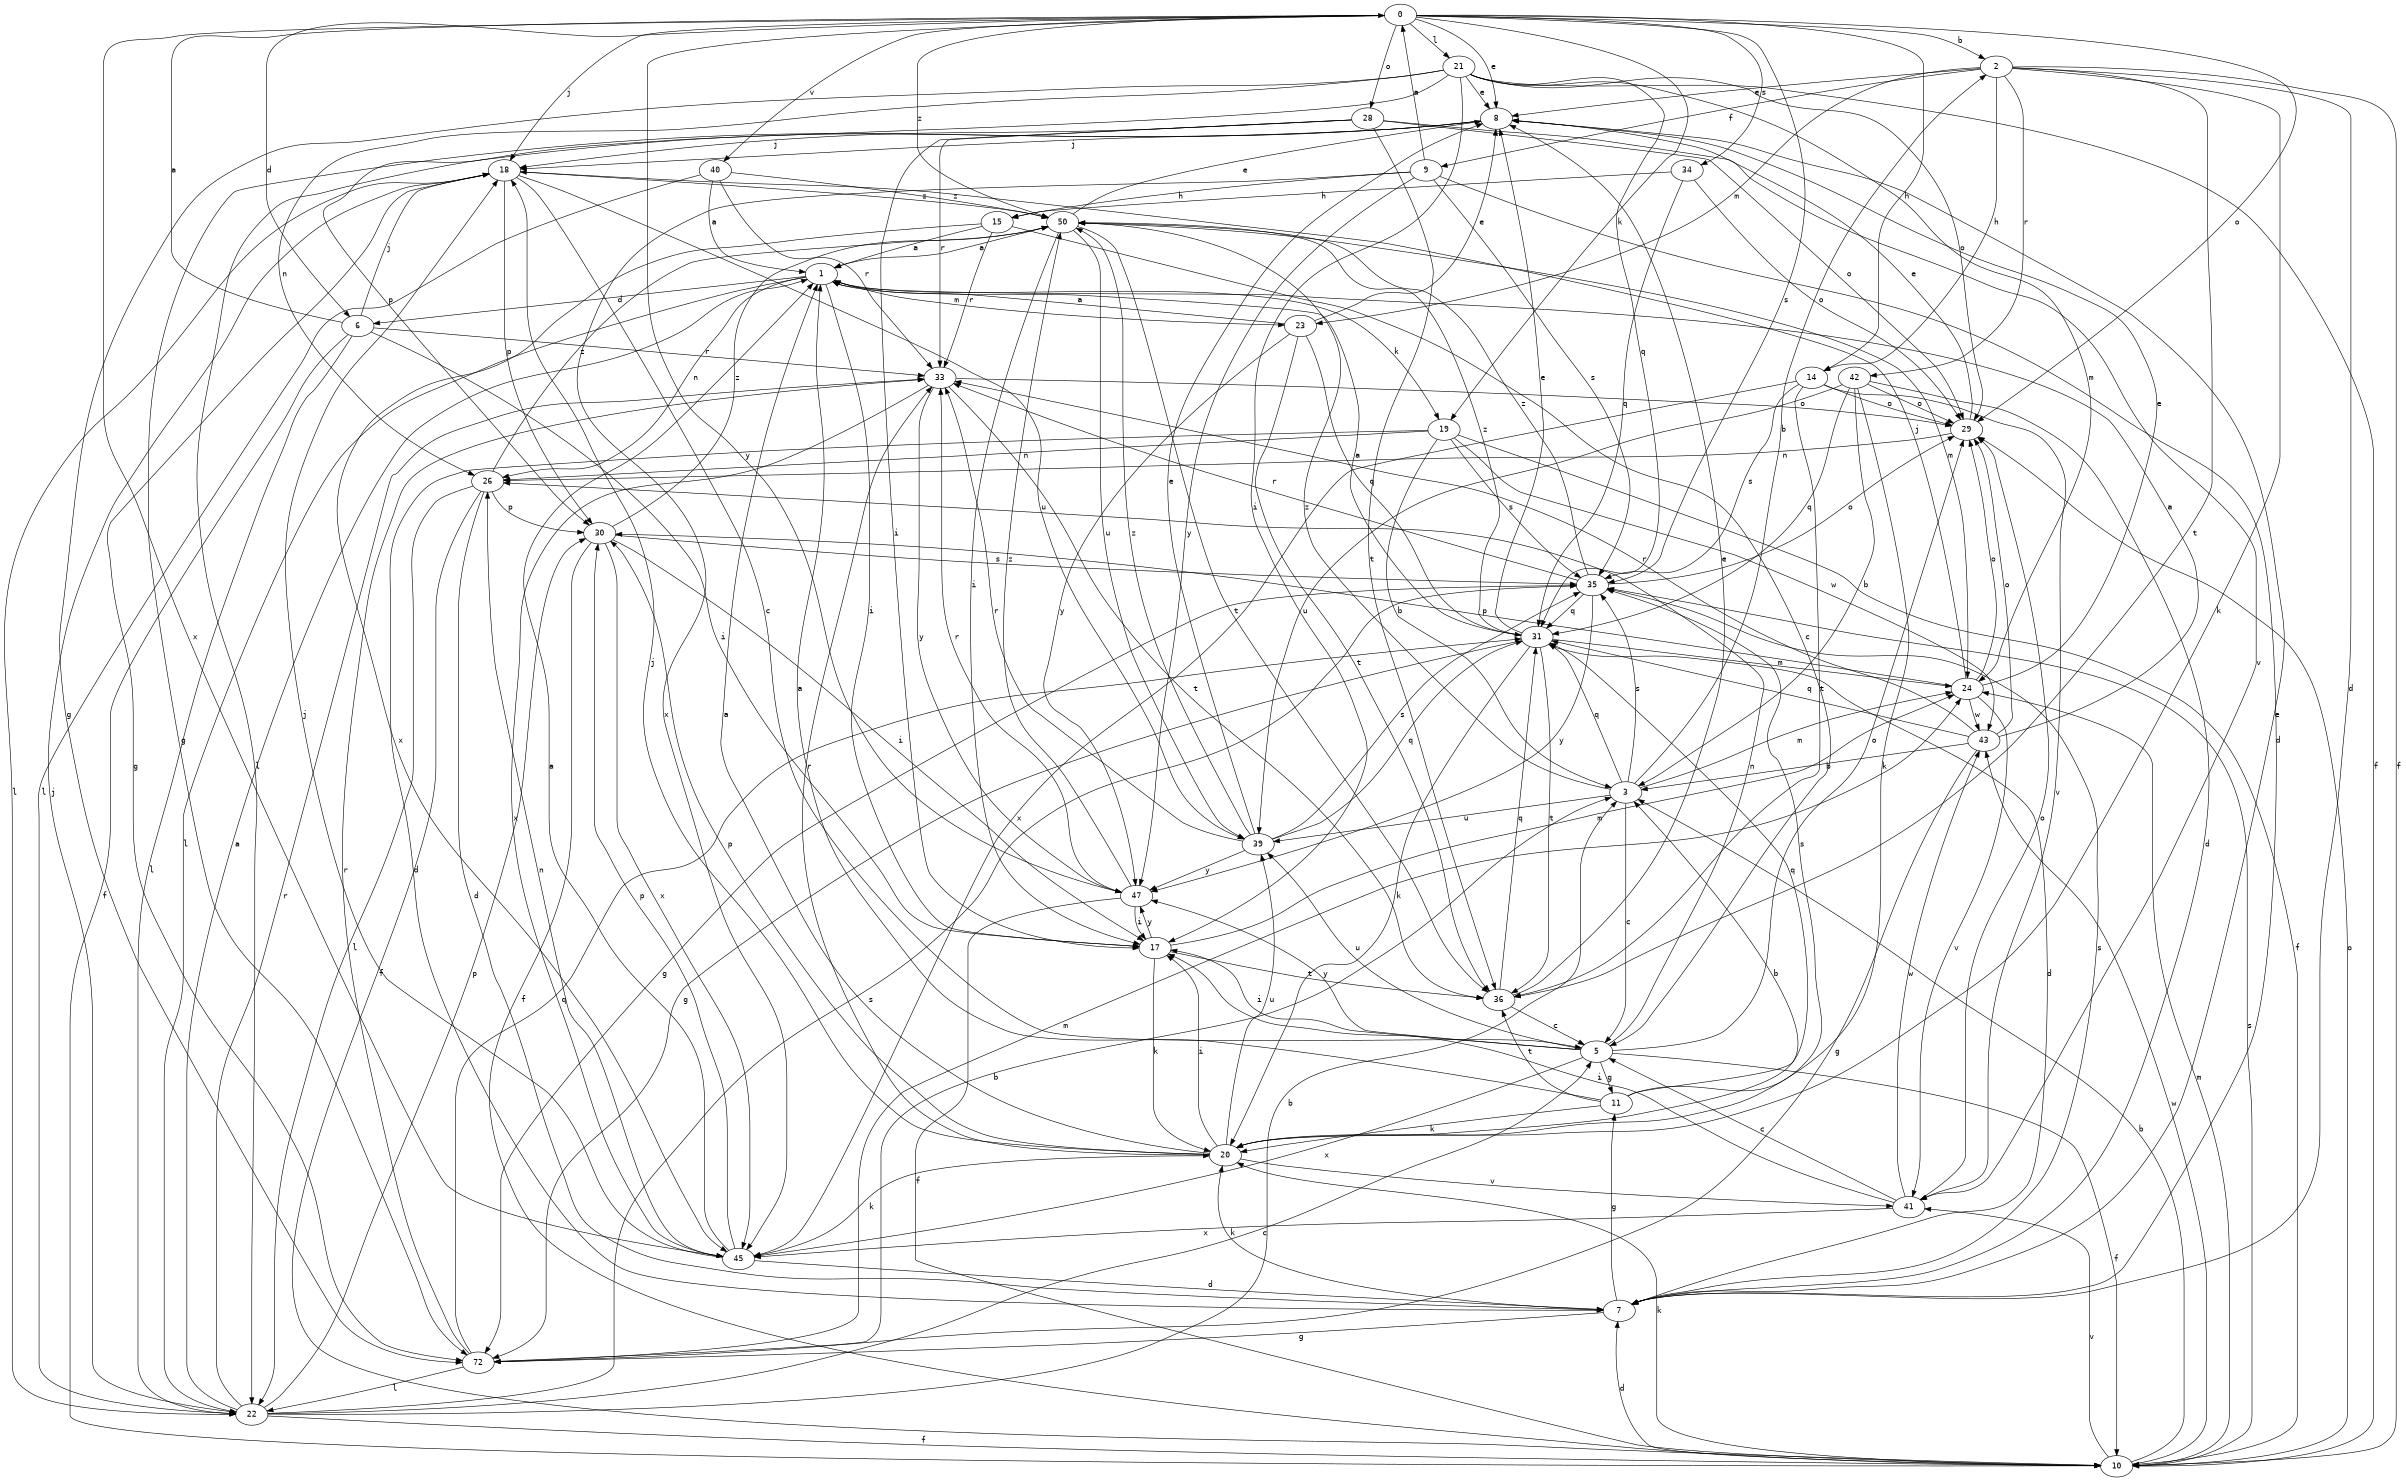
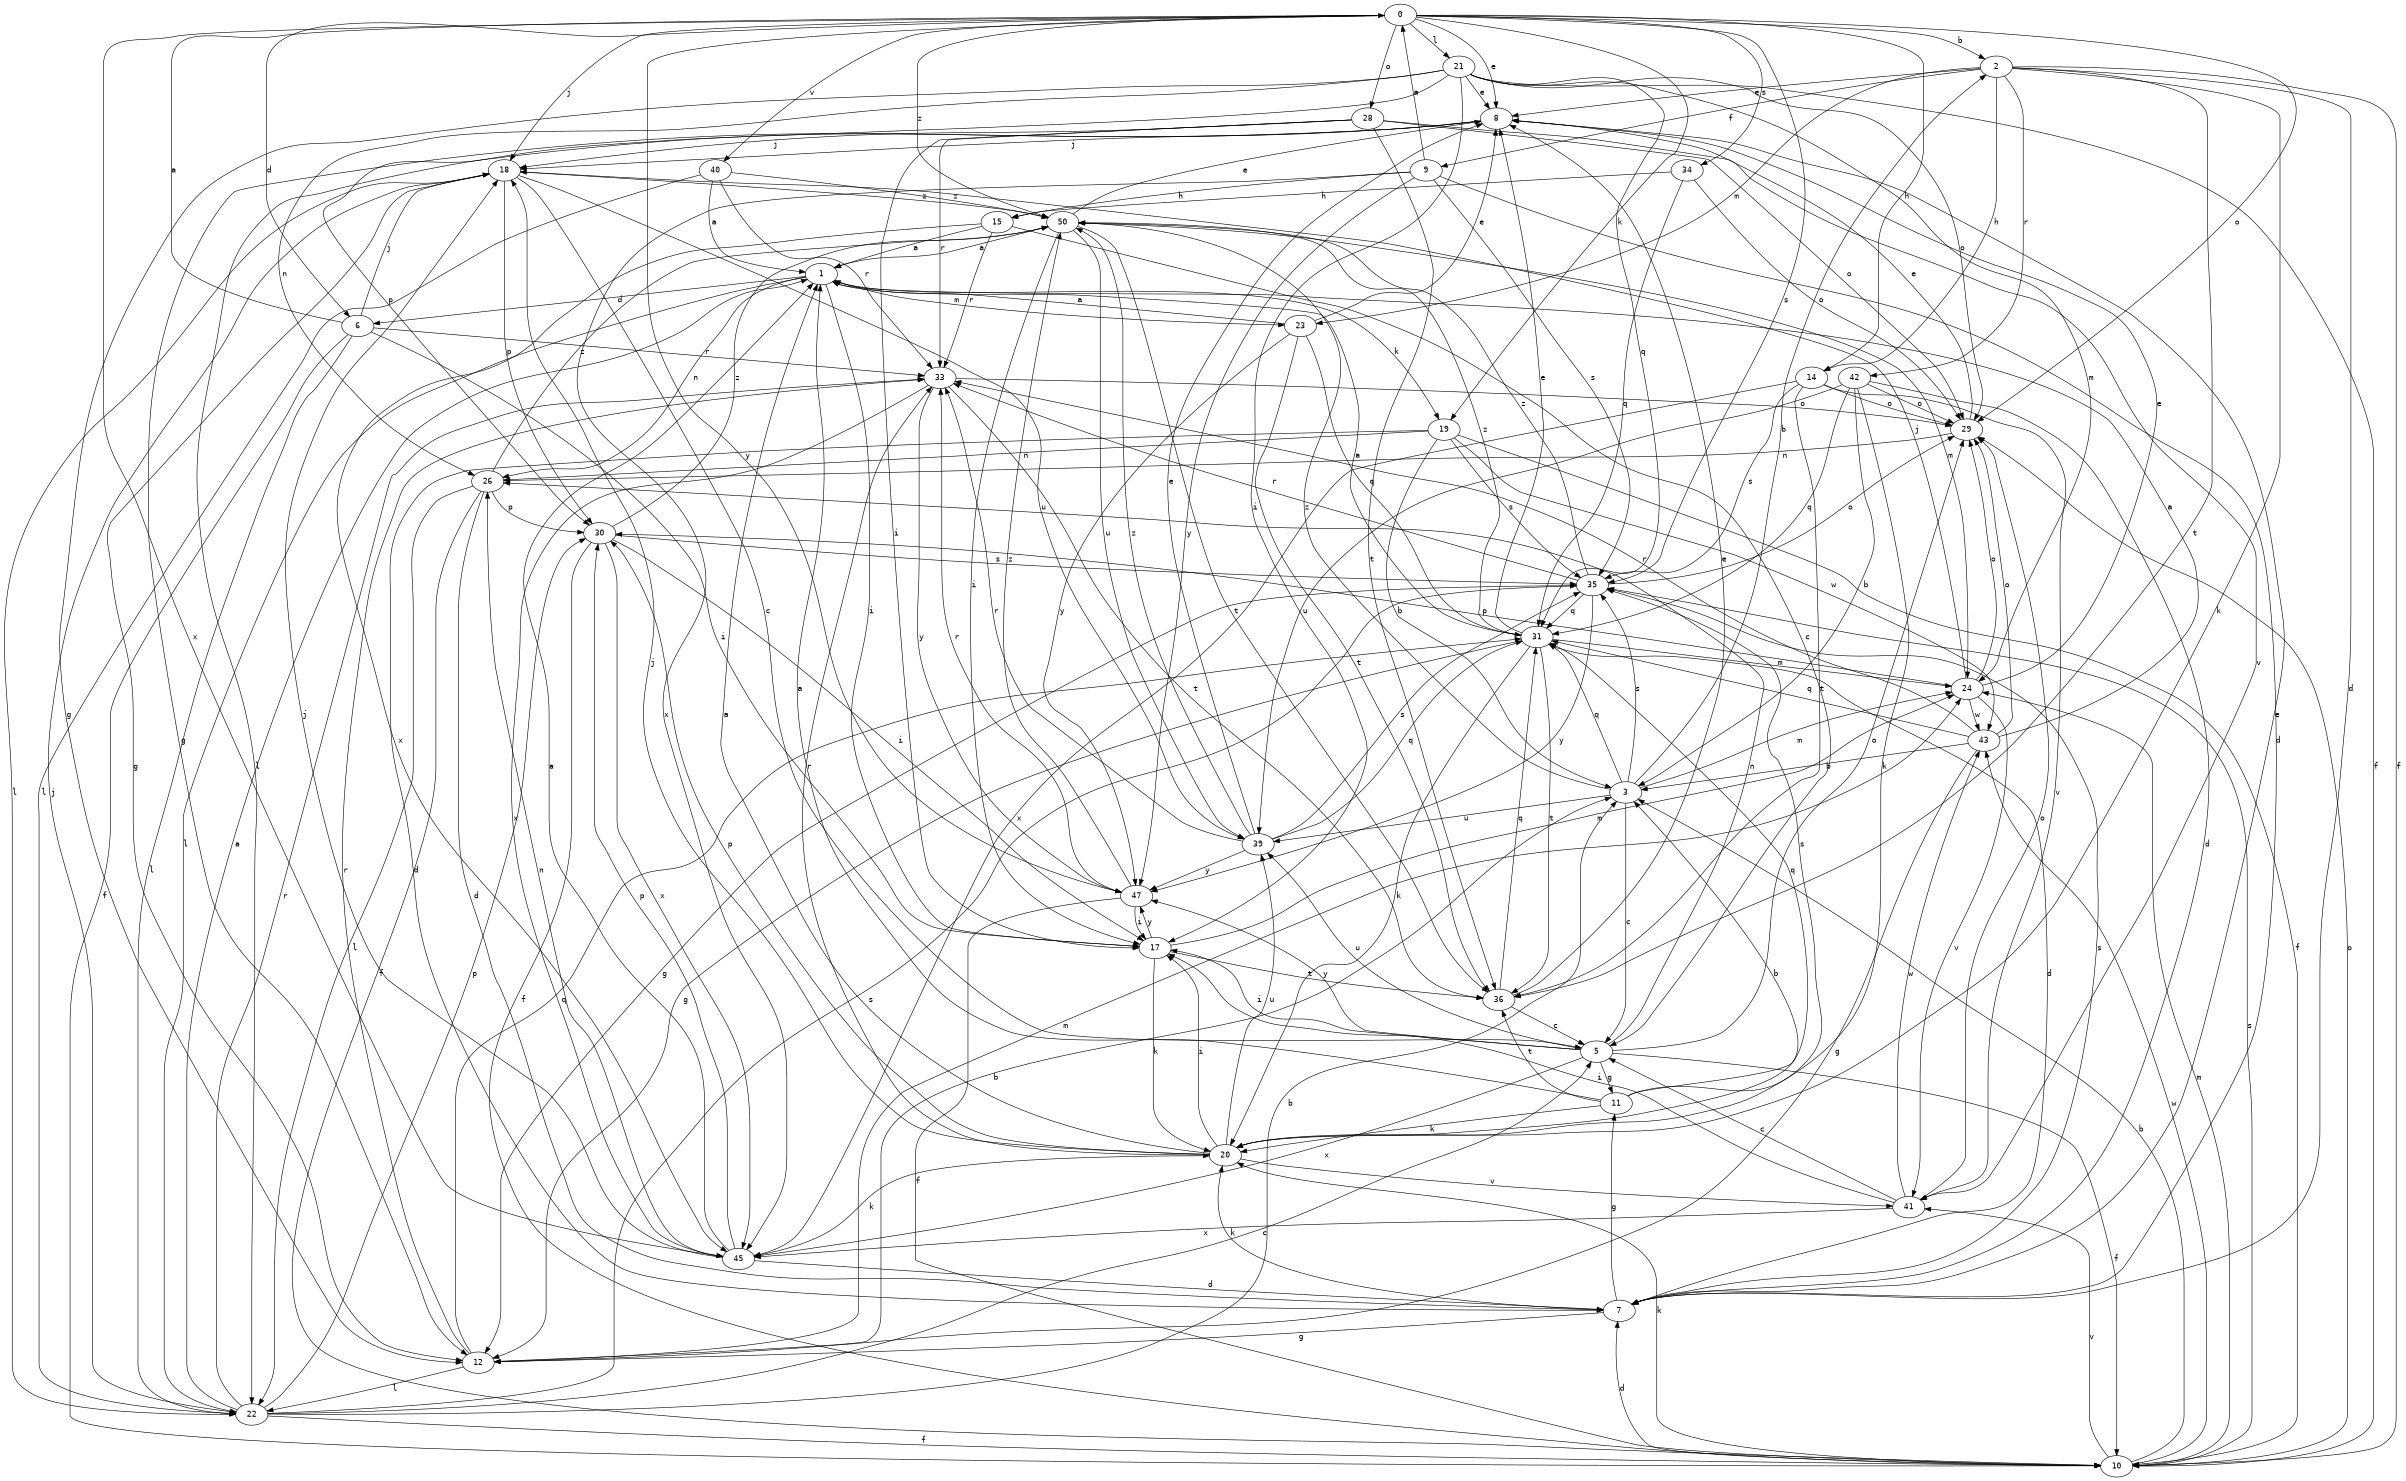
node "72": label "72" -> "12"
